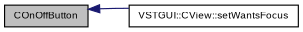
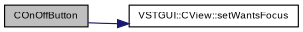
edge "VSTGUI::CView::setWantsFocus" -> "COnOffButton": reversed
